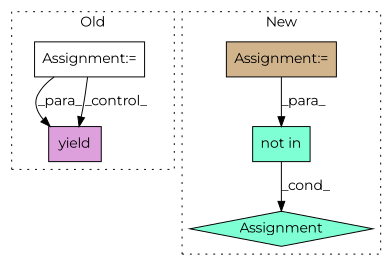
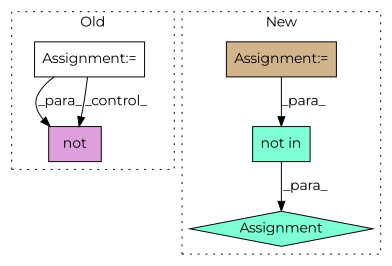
node "yield": label "yield" -> "not"
edge "not in" -> "Assignment": label "_cond_" -> "_para_"
